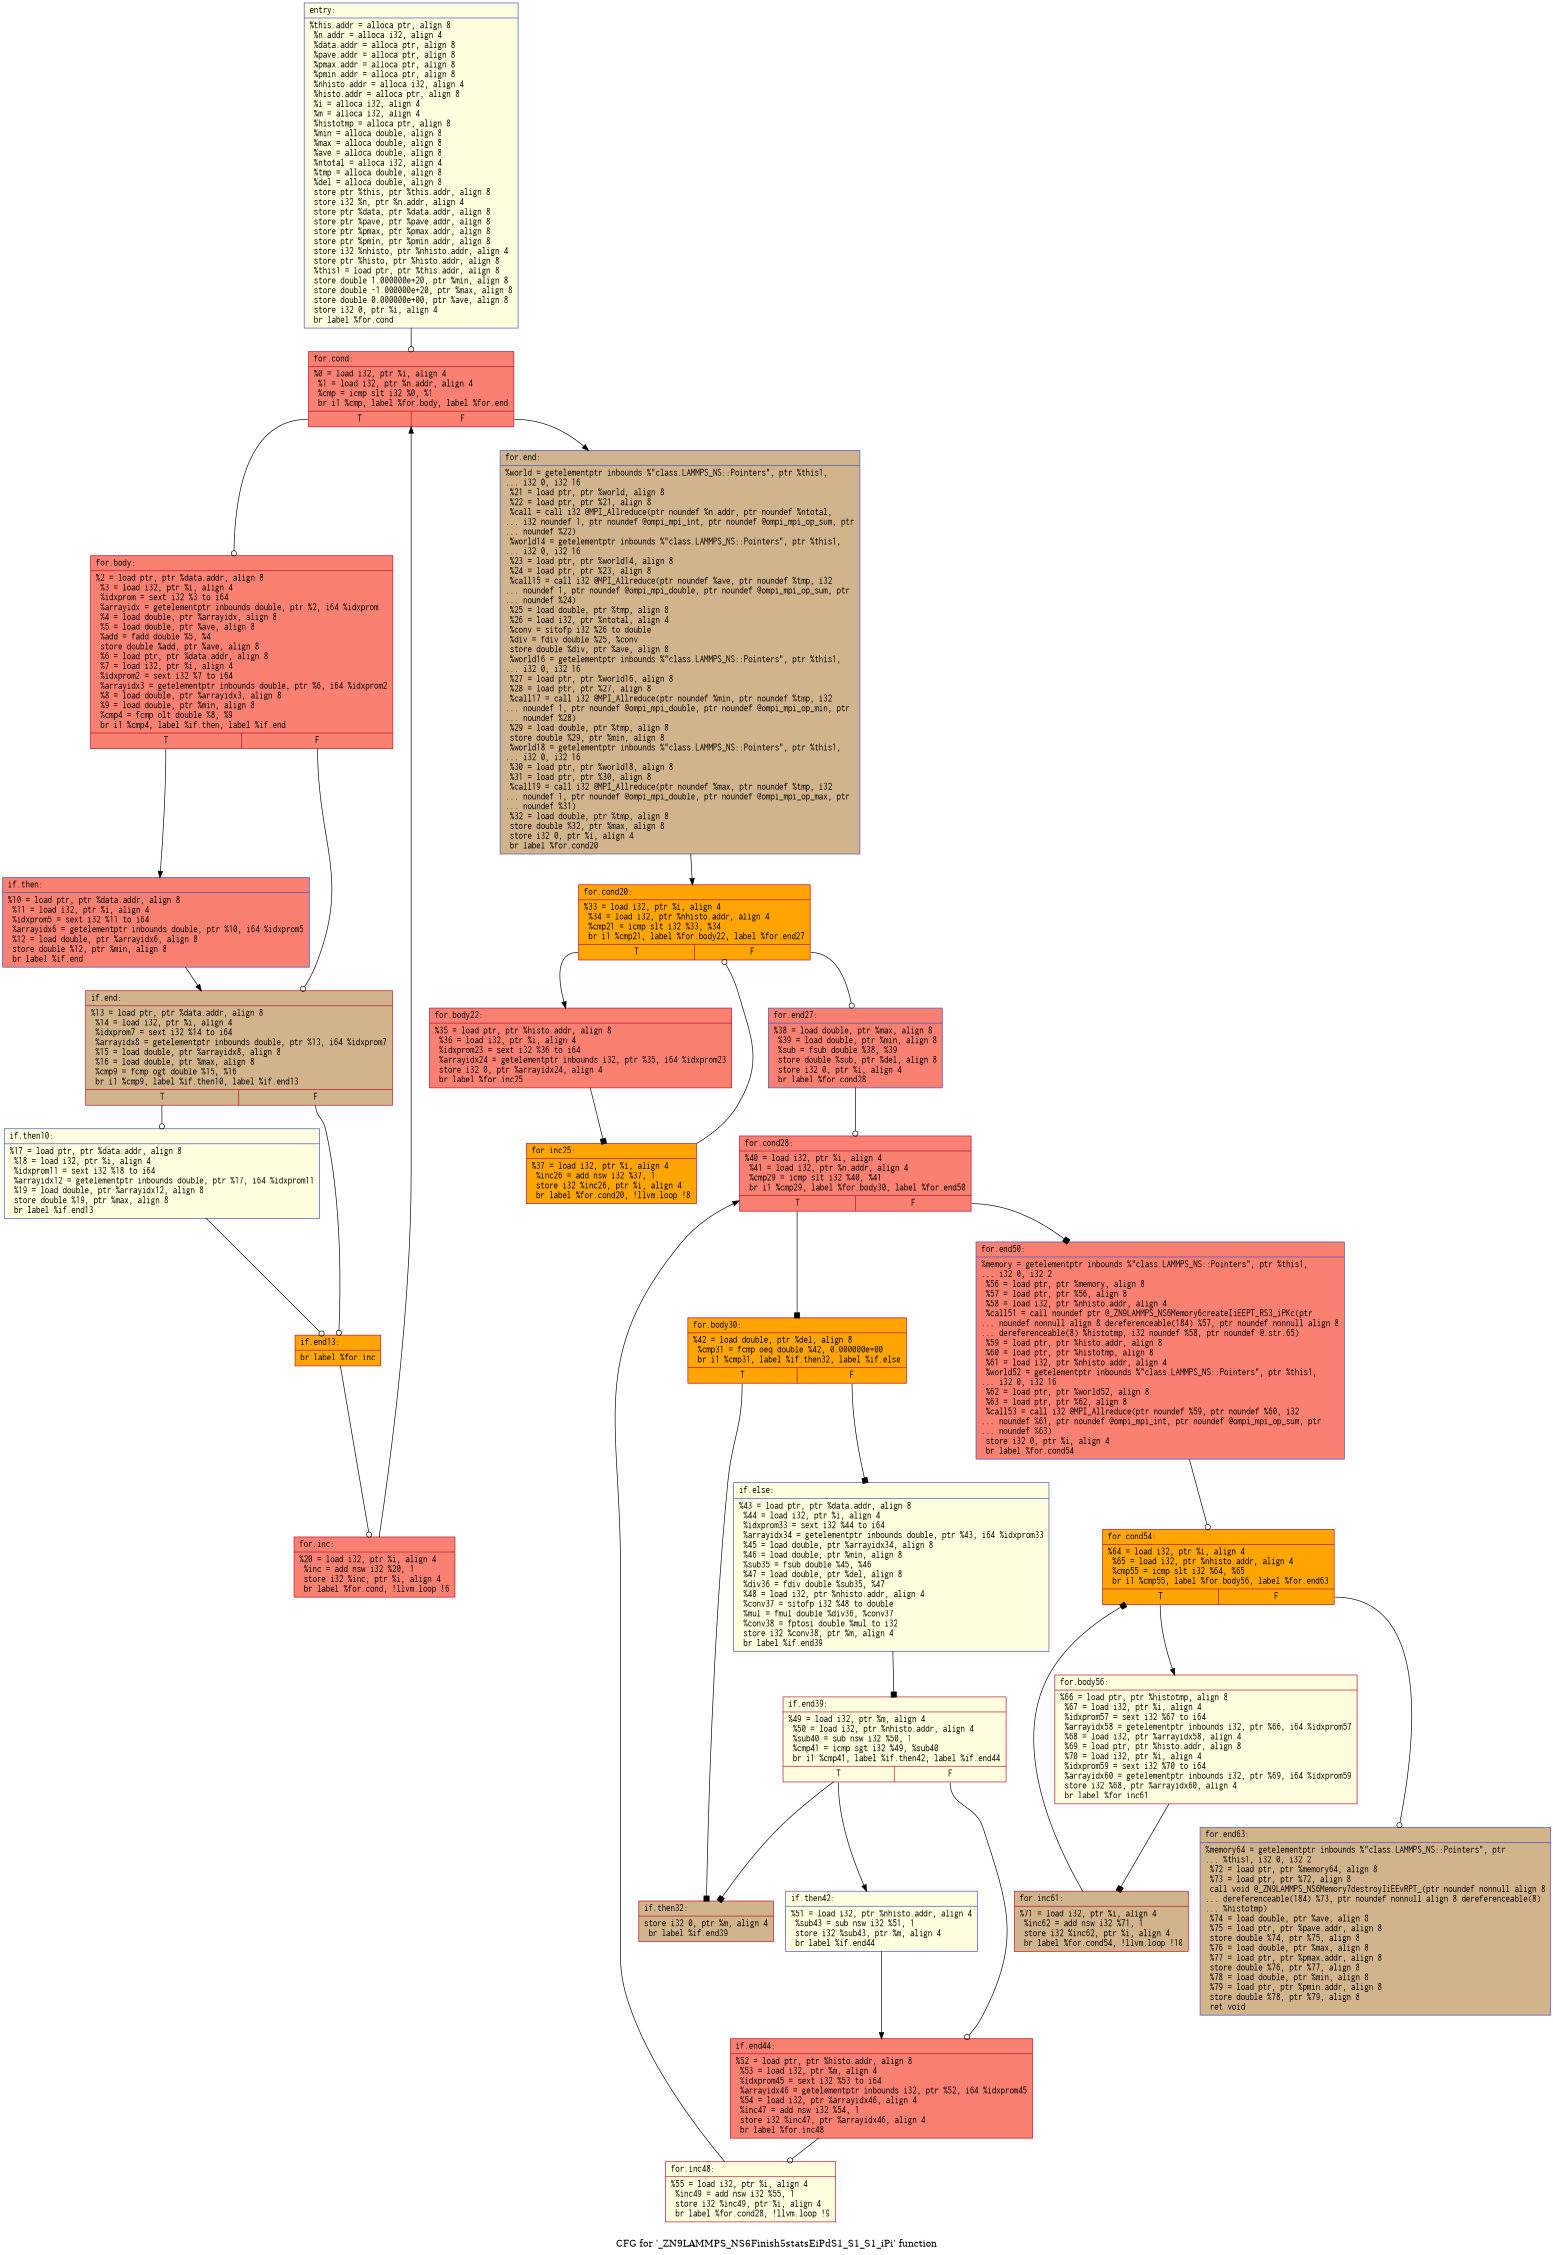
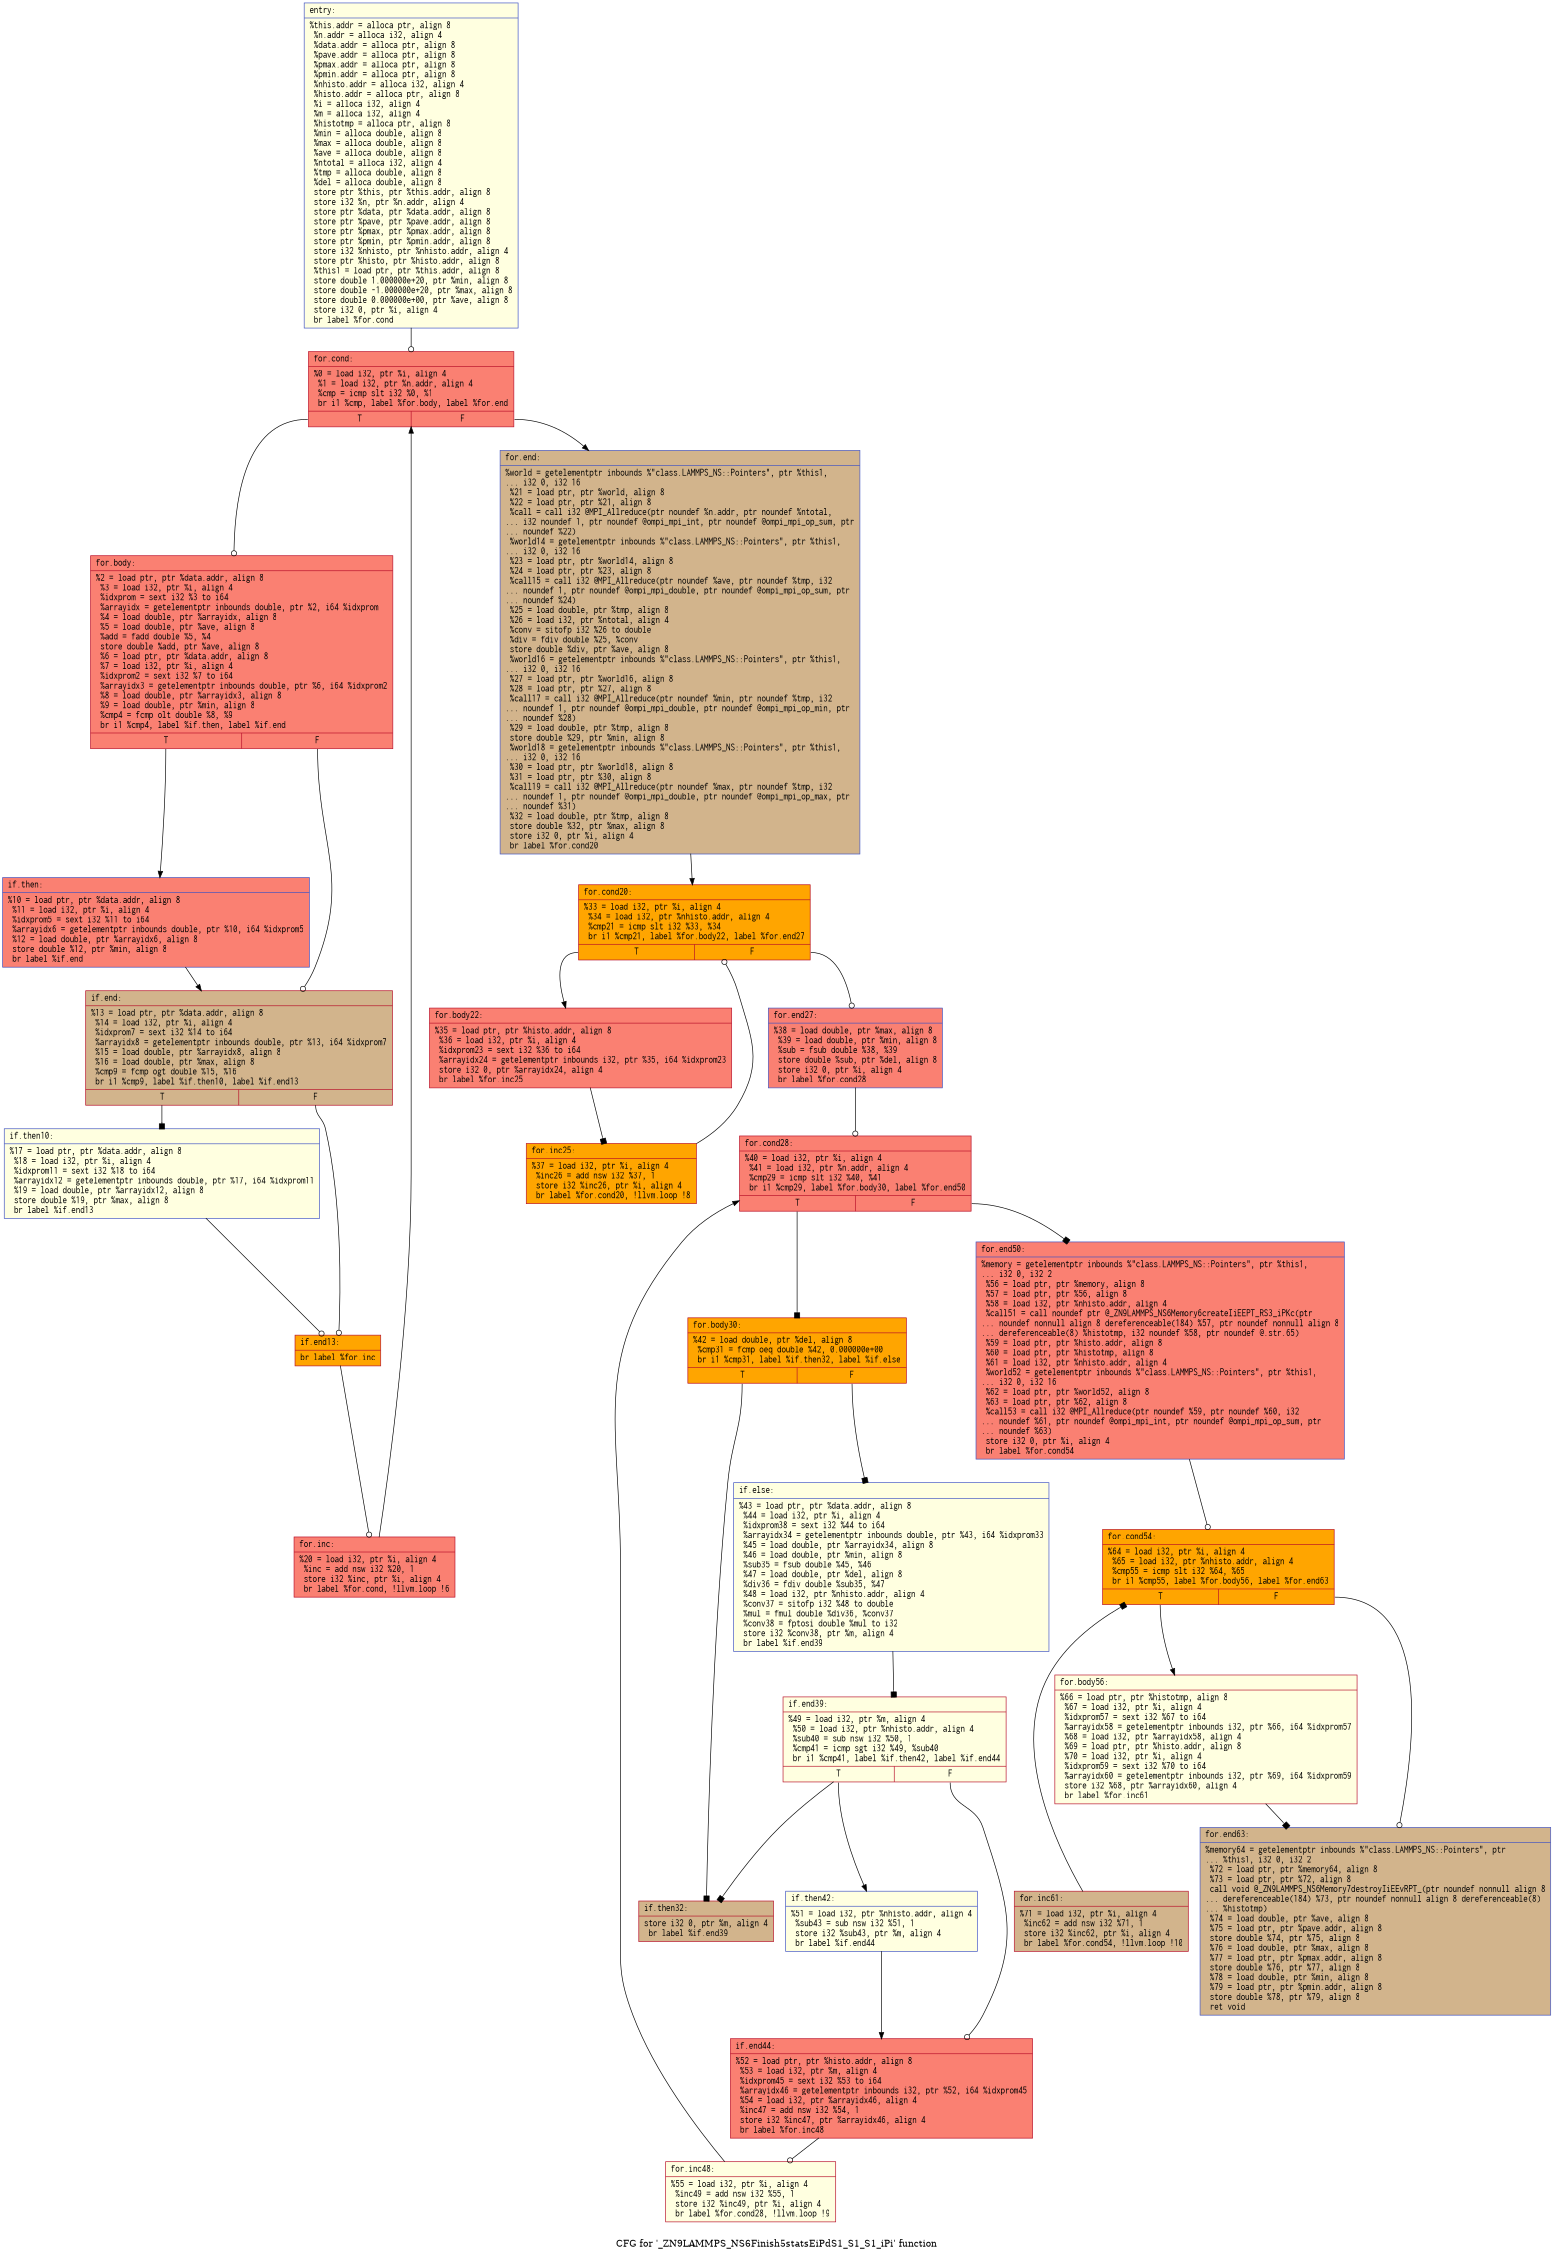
edge "if.end:" -> "if.then10:": arrowhead odot -> box
node "if.else:": text "%idxprom33 = sext i32 %44 to i64" -> "%idxprom38 = sext i32 %44 to i64"
edge "for.body56:" -> "for.inc61:": now "for.body56:" -> "for.end63:"
